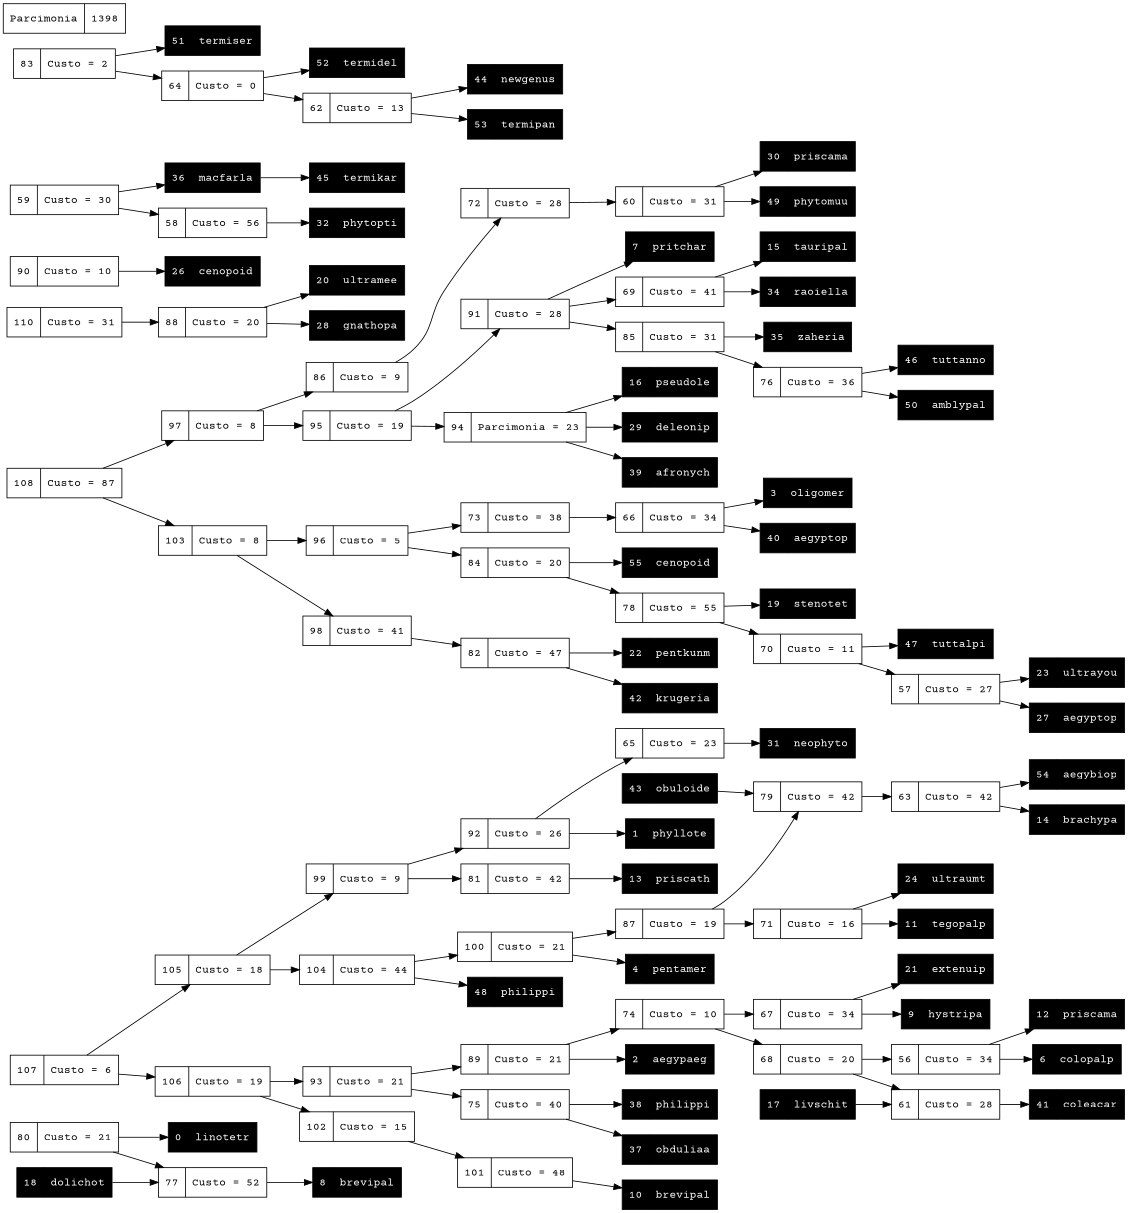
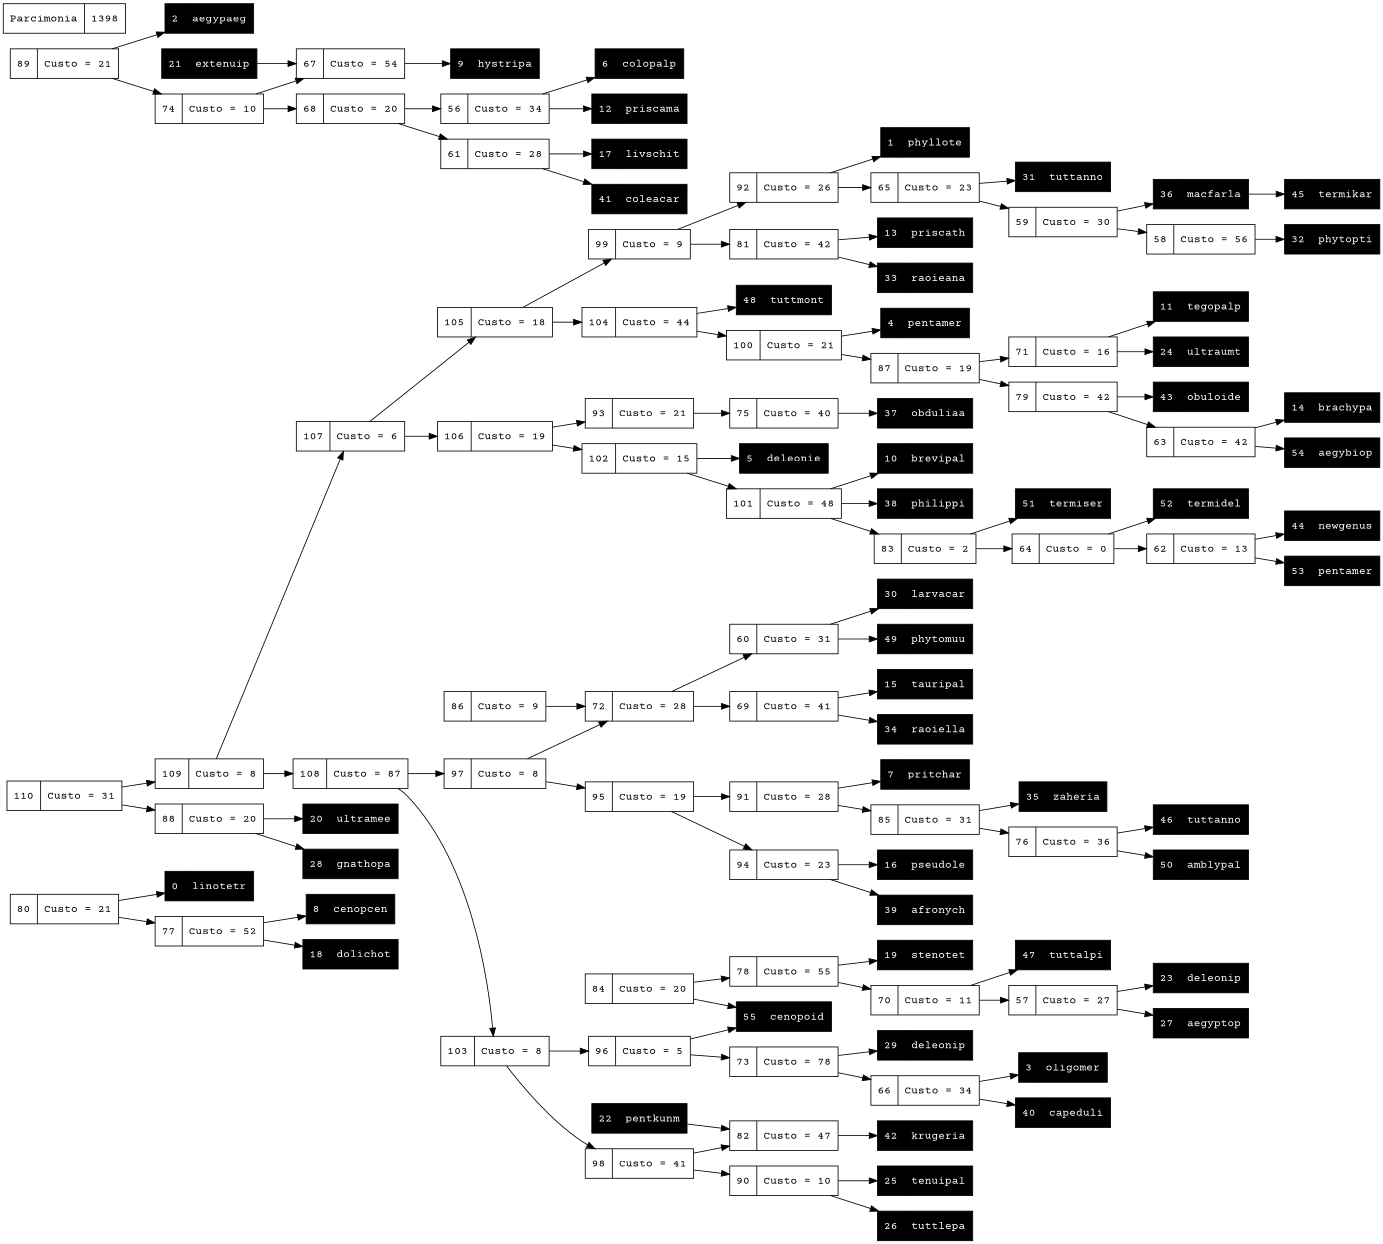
node "53": text "termipan" -> "pentamer"
node "30": text "priscama" -> "larvacar"
edge "65" -> "59": added
node "26": text "cenopoid" -> "tuttlepa"
node "33": added
edge "91" -> "69": now "72" -> "69"
edge "97" -> "86": now "97" -> "72"
node "94": text "Parcimonia = 23" -> "Custo = 23"
edge "94" -> "29": now "73" -> "29"
node "5": added
node "73": text "Custo = 38" -> "Custo = 78"
edge "101" -> "83": added
node "40": text "aegyptop" -> "capeduli"
edge "96" -> "84": now "96" -> "55"
edge "82" -> "22": reversed
node "23": text "ultrayou" -> "deleonip"
node "31": text "neophyto" -> "tuttanno"
node "109": added
edge "43" -> "79": reversed
node "48": text "philippi" -> "tuttmont"
edge "67" -> "21": reversed
node "67": text "Custo = 34" -> "Custo = 54"
edge "93" -> "89": removed
edge "75" -> "38": now "101" -> "38"
edge "17" -> "61": reversed
edge "98" -> "90": added
node "25": added
edge "18" -> "77": reversed
node "8": text "brevipal" -> "cenopcen"
